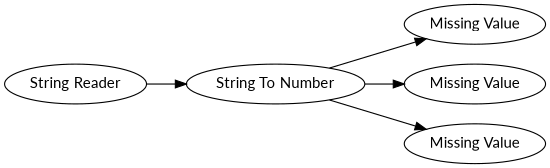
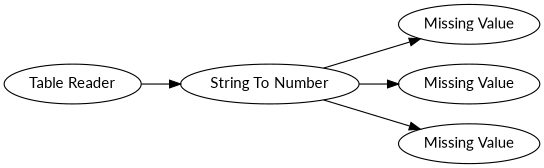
node "String Reader": label "String Reader" -> "Table Reader"
